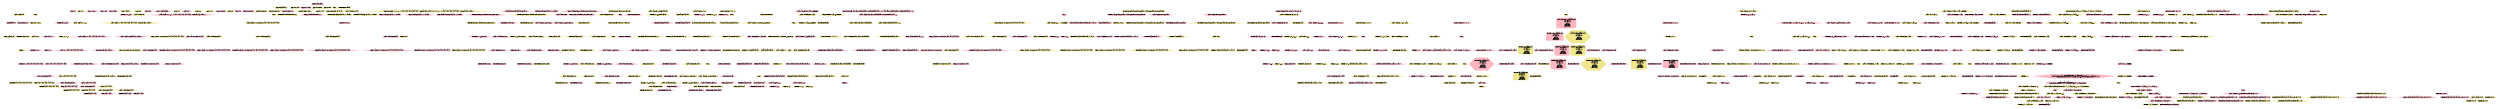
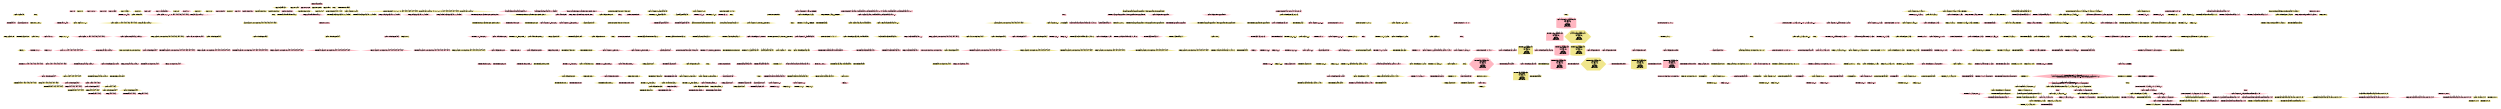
node "(IDENTIFIER,v12,v12 = get.rsn_ie_len + 2)": label "(IDENTIFIER,v12,v12 = get.rsn_ie_len + 2)" -> "(IDENTIFIER,v12,v12 = elems.rsn_ie_len + 2)"
